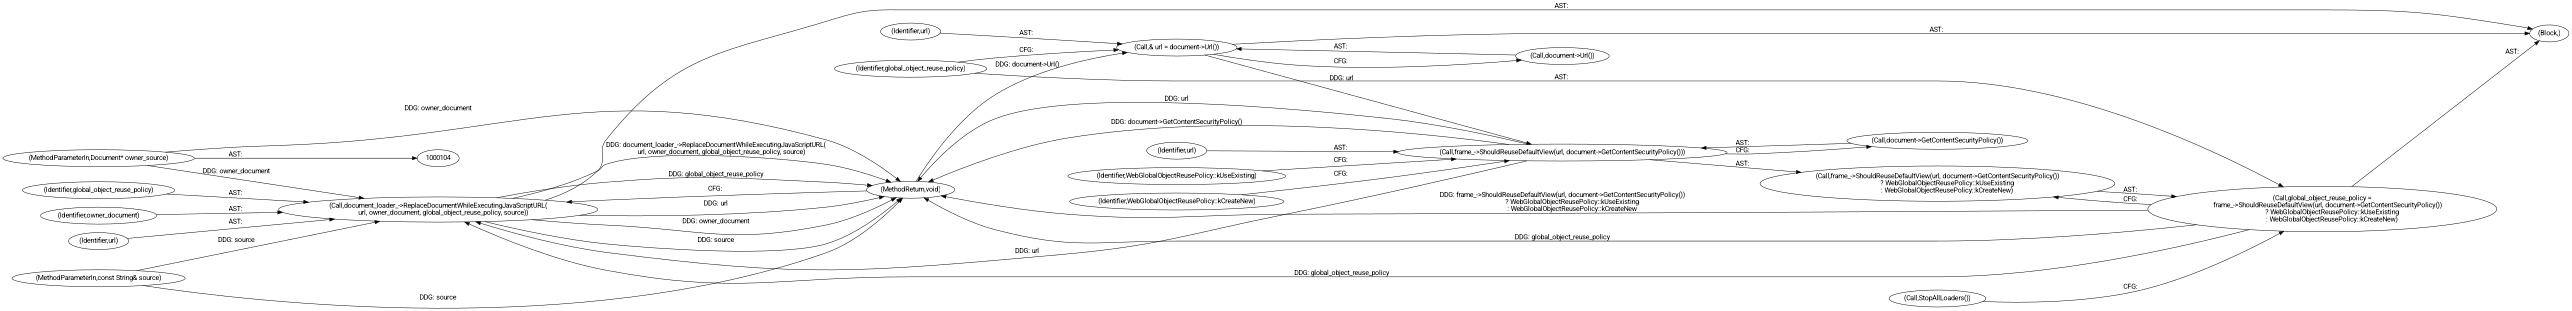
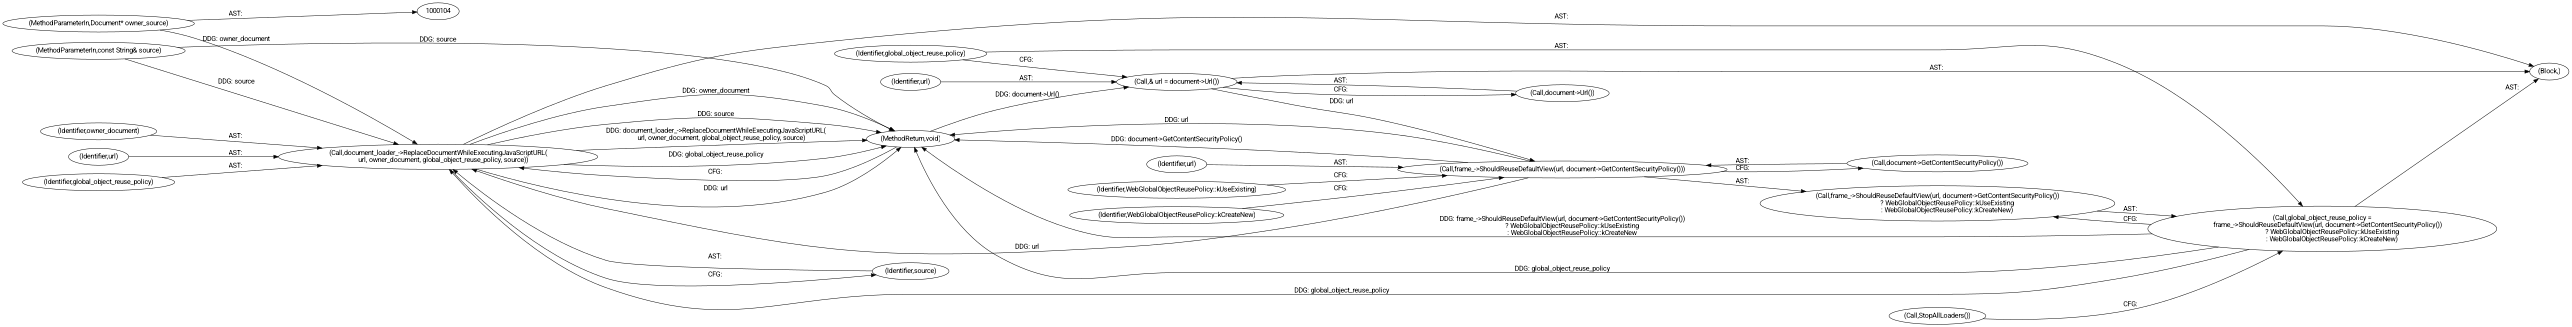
edge "(MethodParameterIn,Document* owner_source)" -> "(MethodReturn,void)": removed, label "DDG: owner_document"
node "(Identifier,source)": added
